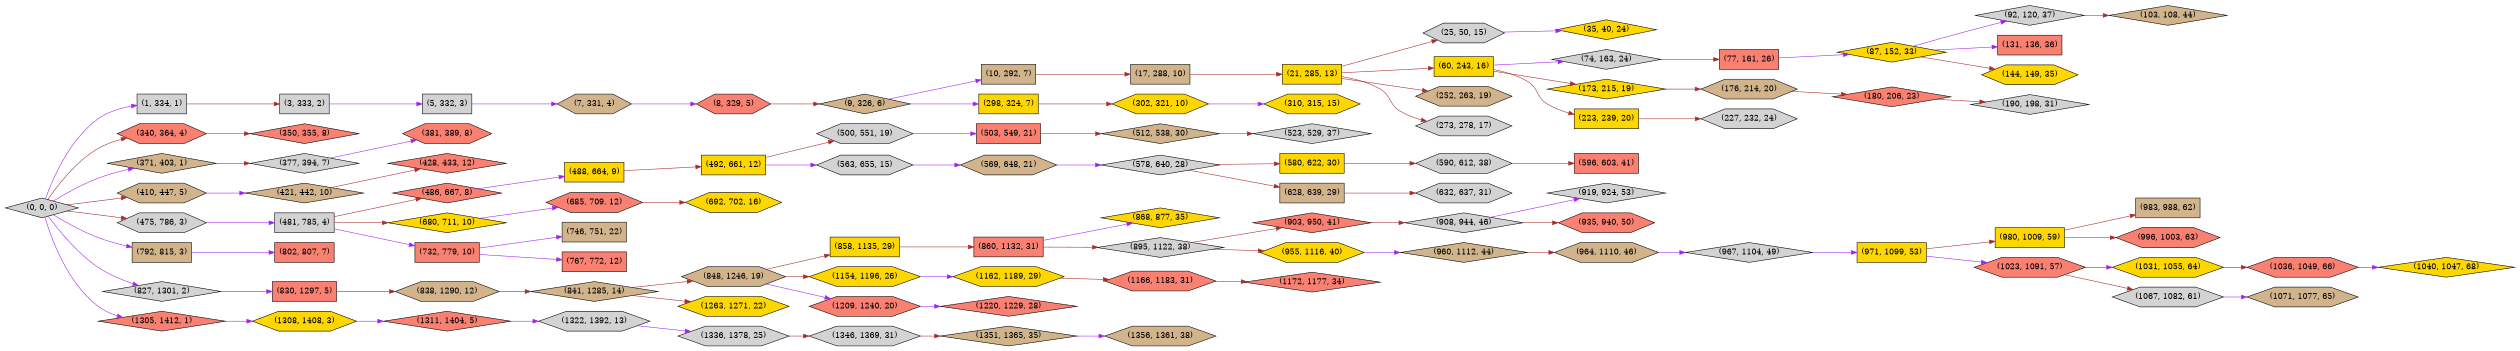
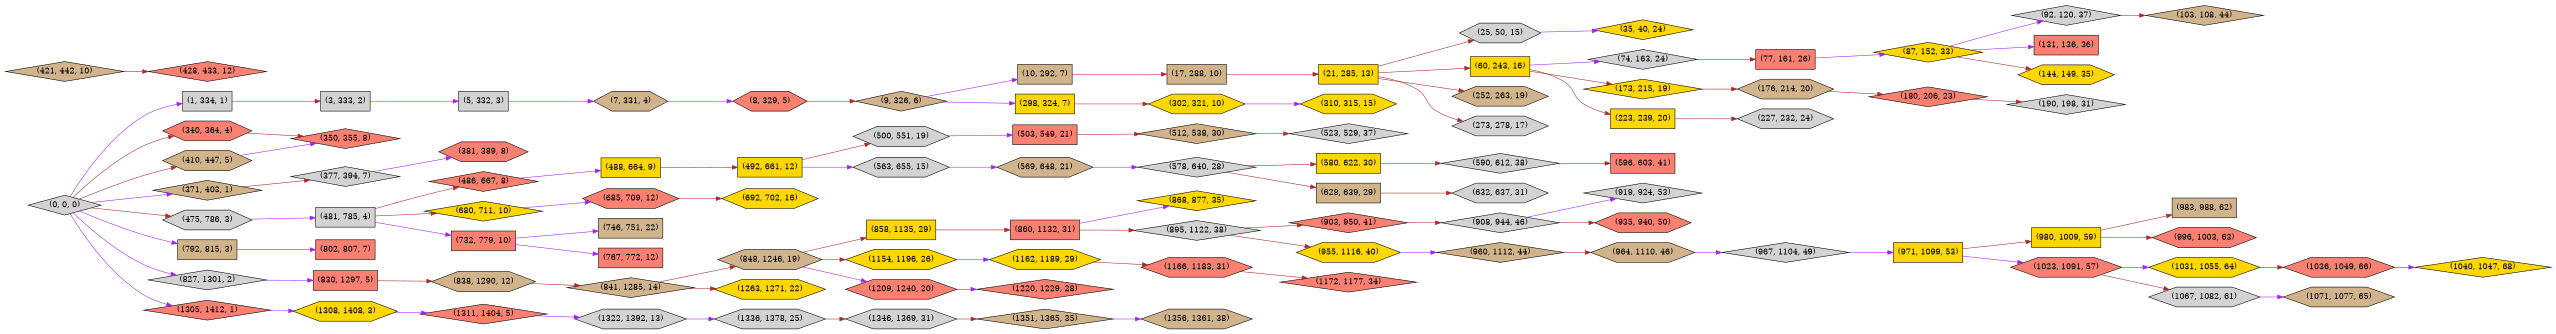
node "(590, 612, 38)": shape hexagon -> diamond
edge "(410, 447, 5)" -> "(421, 442, 10)": now "(410, 447, 5)" -> "(350, 355, 8)"
